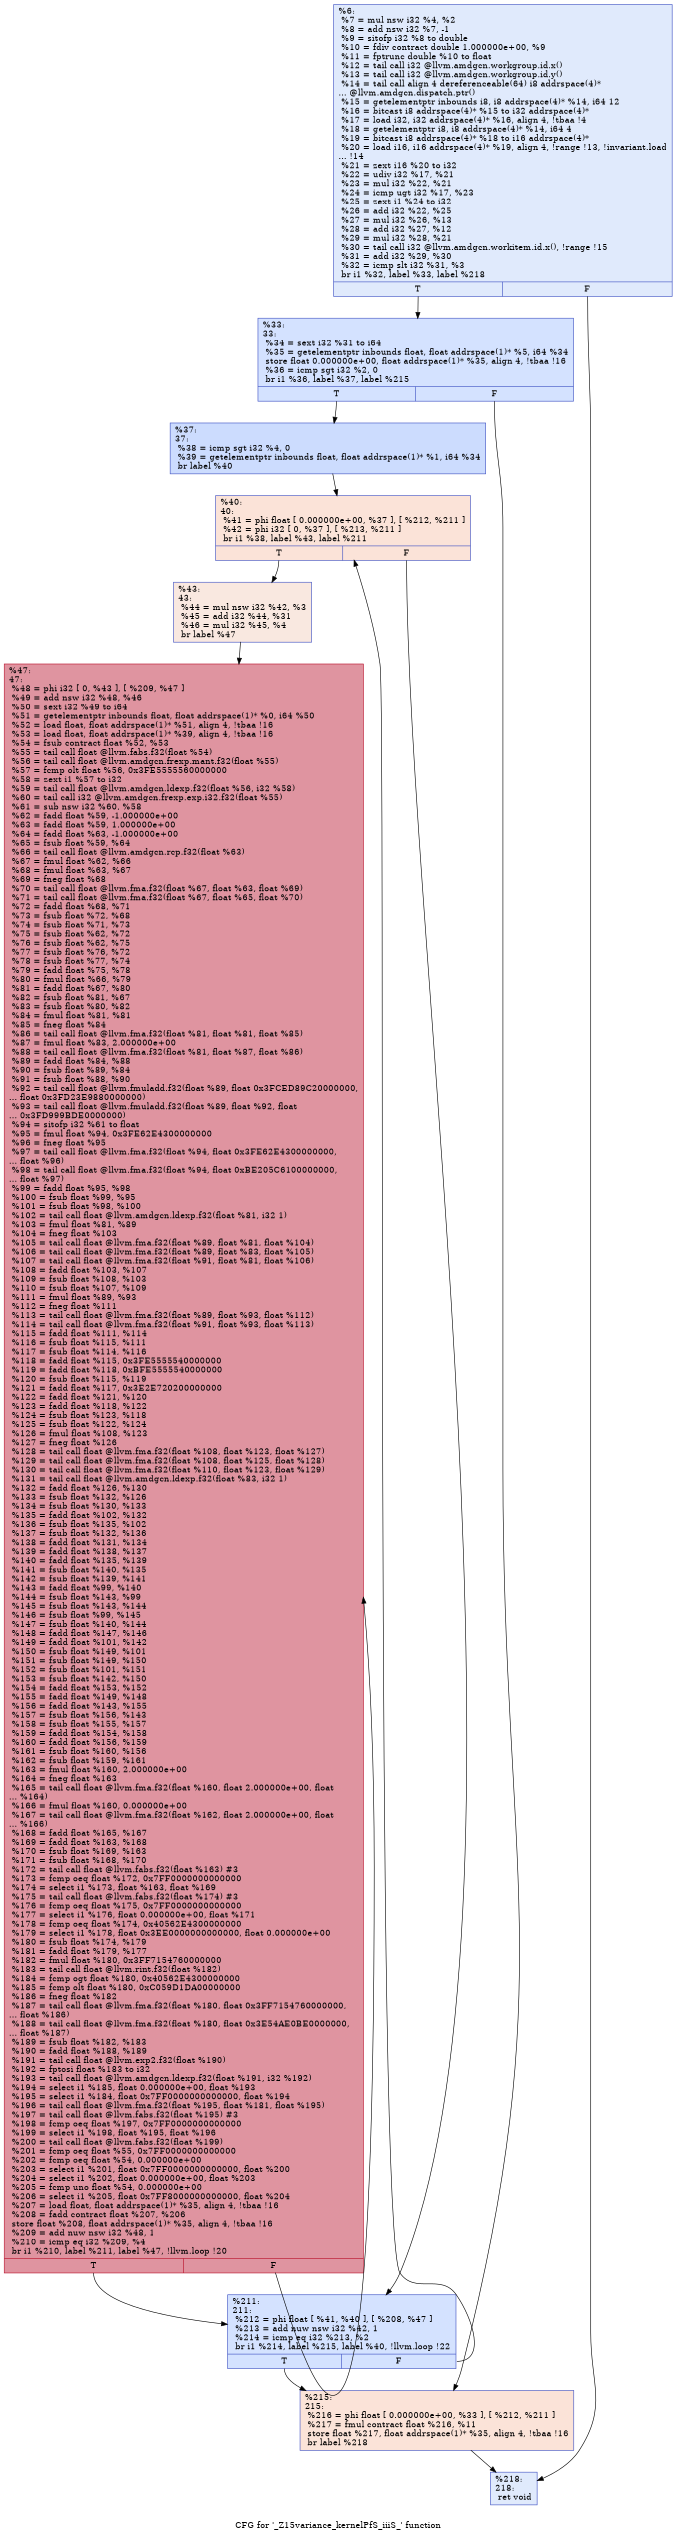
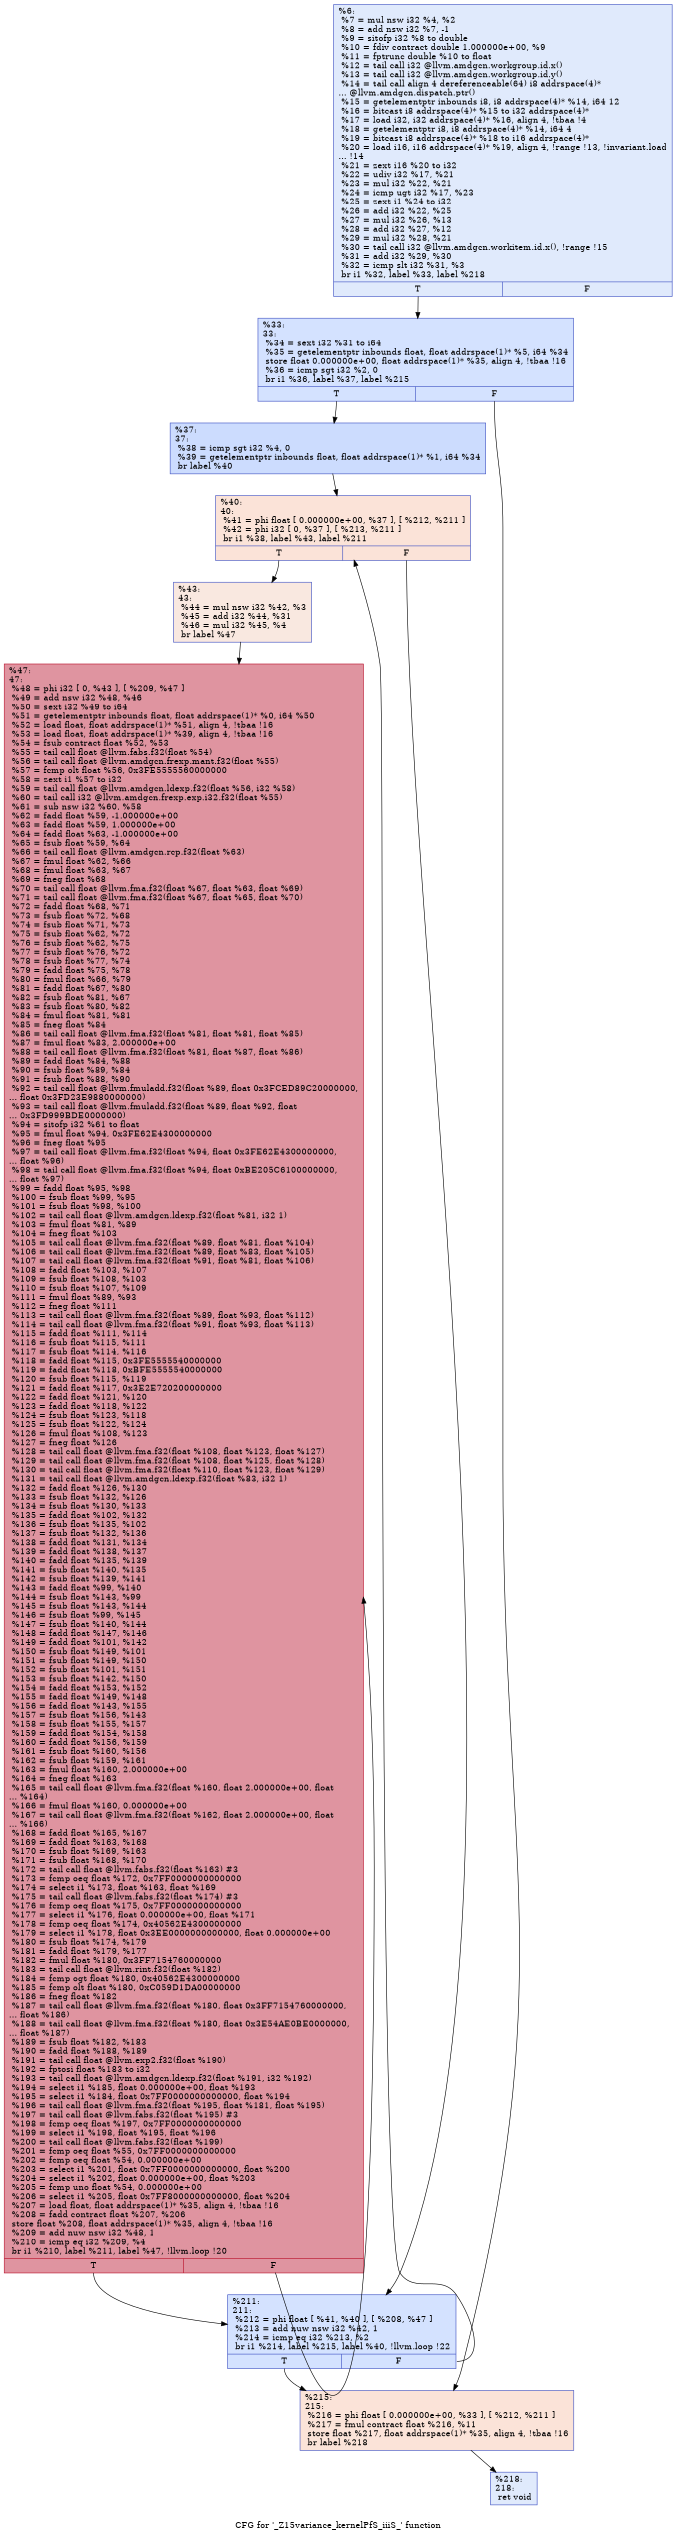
edge "%6:" -> "%218:": removed
